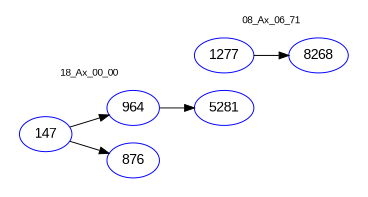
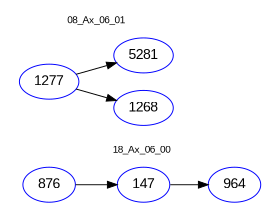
cluster "08_Ax_06_71": label "08_Ax_06_71" -> "08_Ax_06_01"
node "8268": label "8268" -> "1268"
cluster "18_Ax_00_00": label "18_Ax_00_00" -> "18_Ax_06_00"
edge "964" -> "5281": now "1277" -> "5281"
edge "147" -> "876": reversed
